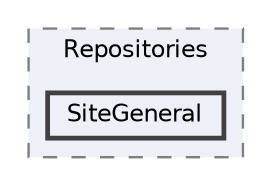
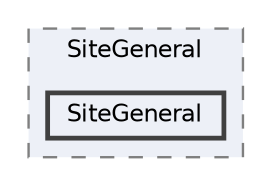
cluster "Repositories": label "Repositories" -> "SiteGeneral"
